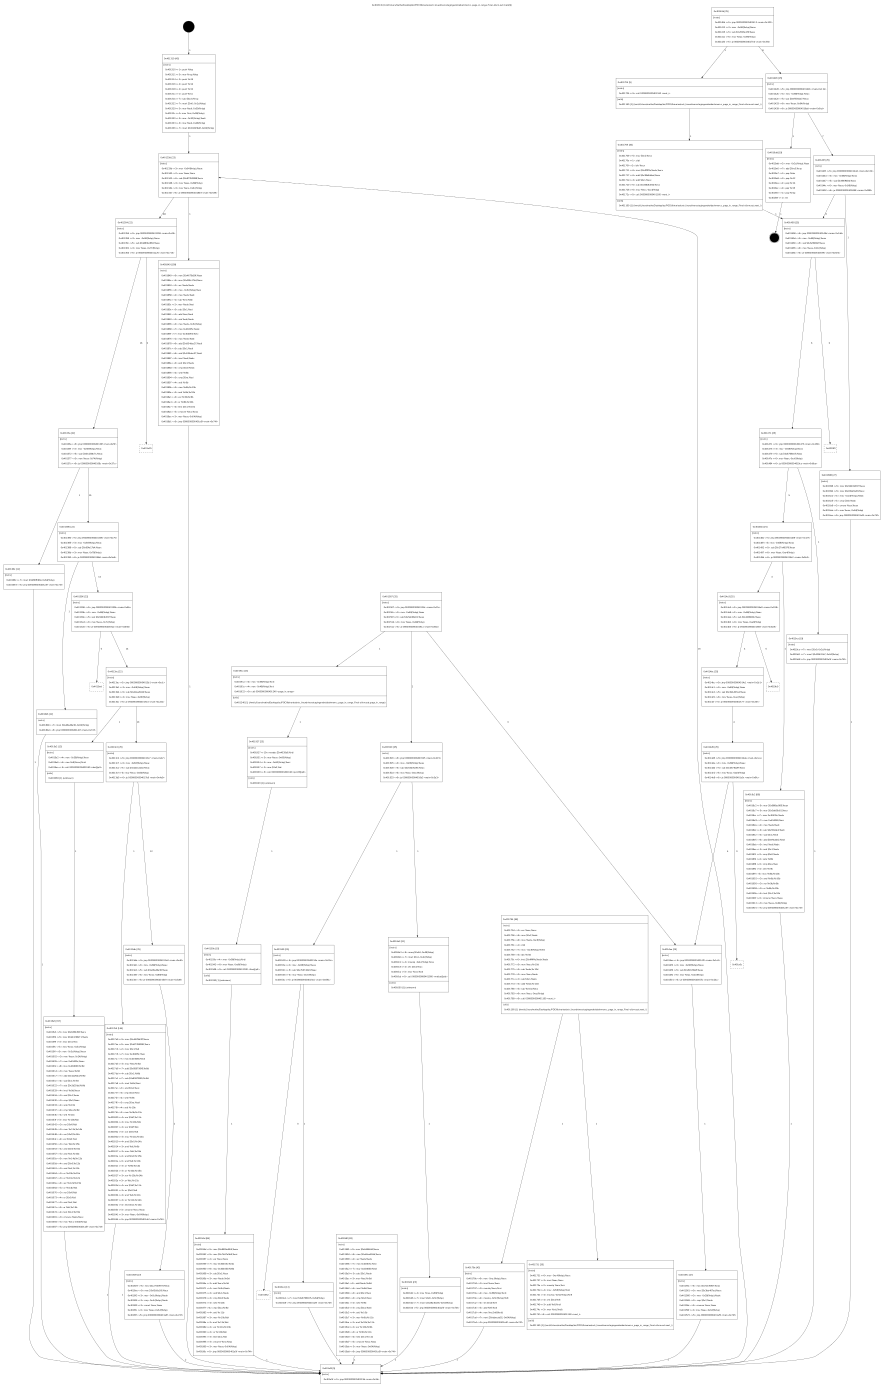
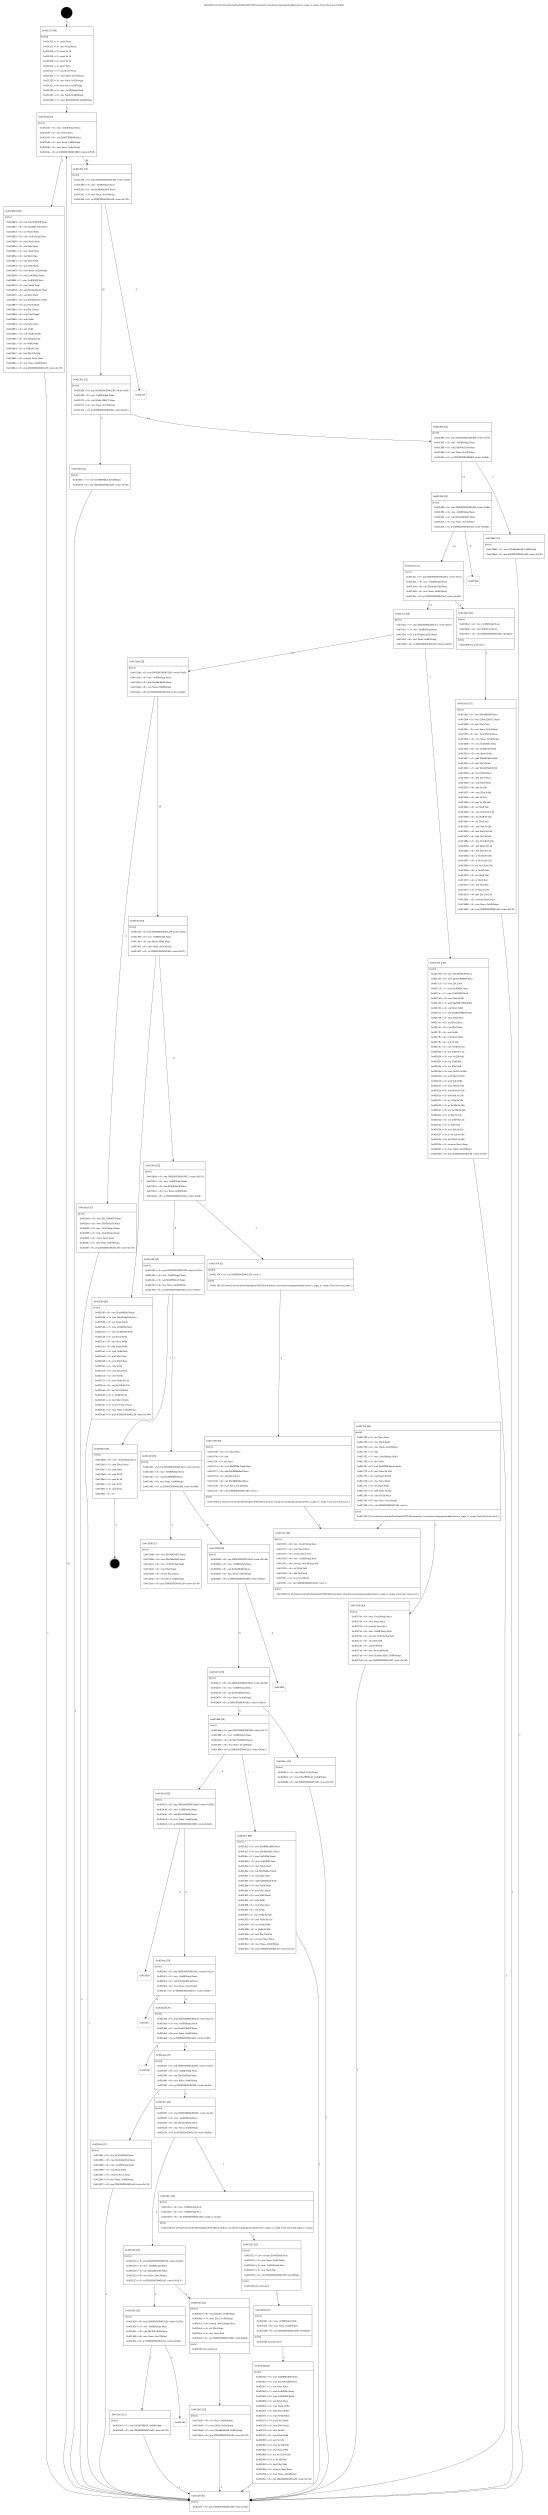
edge "0x401709 [40]" -> "0x401458 [25]": now "0x401709 [40]" -> "0x401731 [35]"
edge "0x401507 [25]" -> "0x4014ee [25]": reversed
node "0x4013f4 [25]": added
edge "0x401698 [27]" -> "0x401a5f [5]": removed, label "1"
node "0x401577": added
